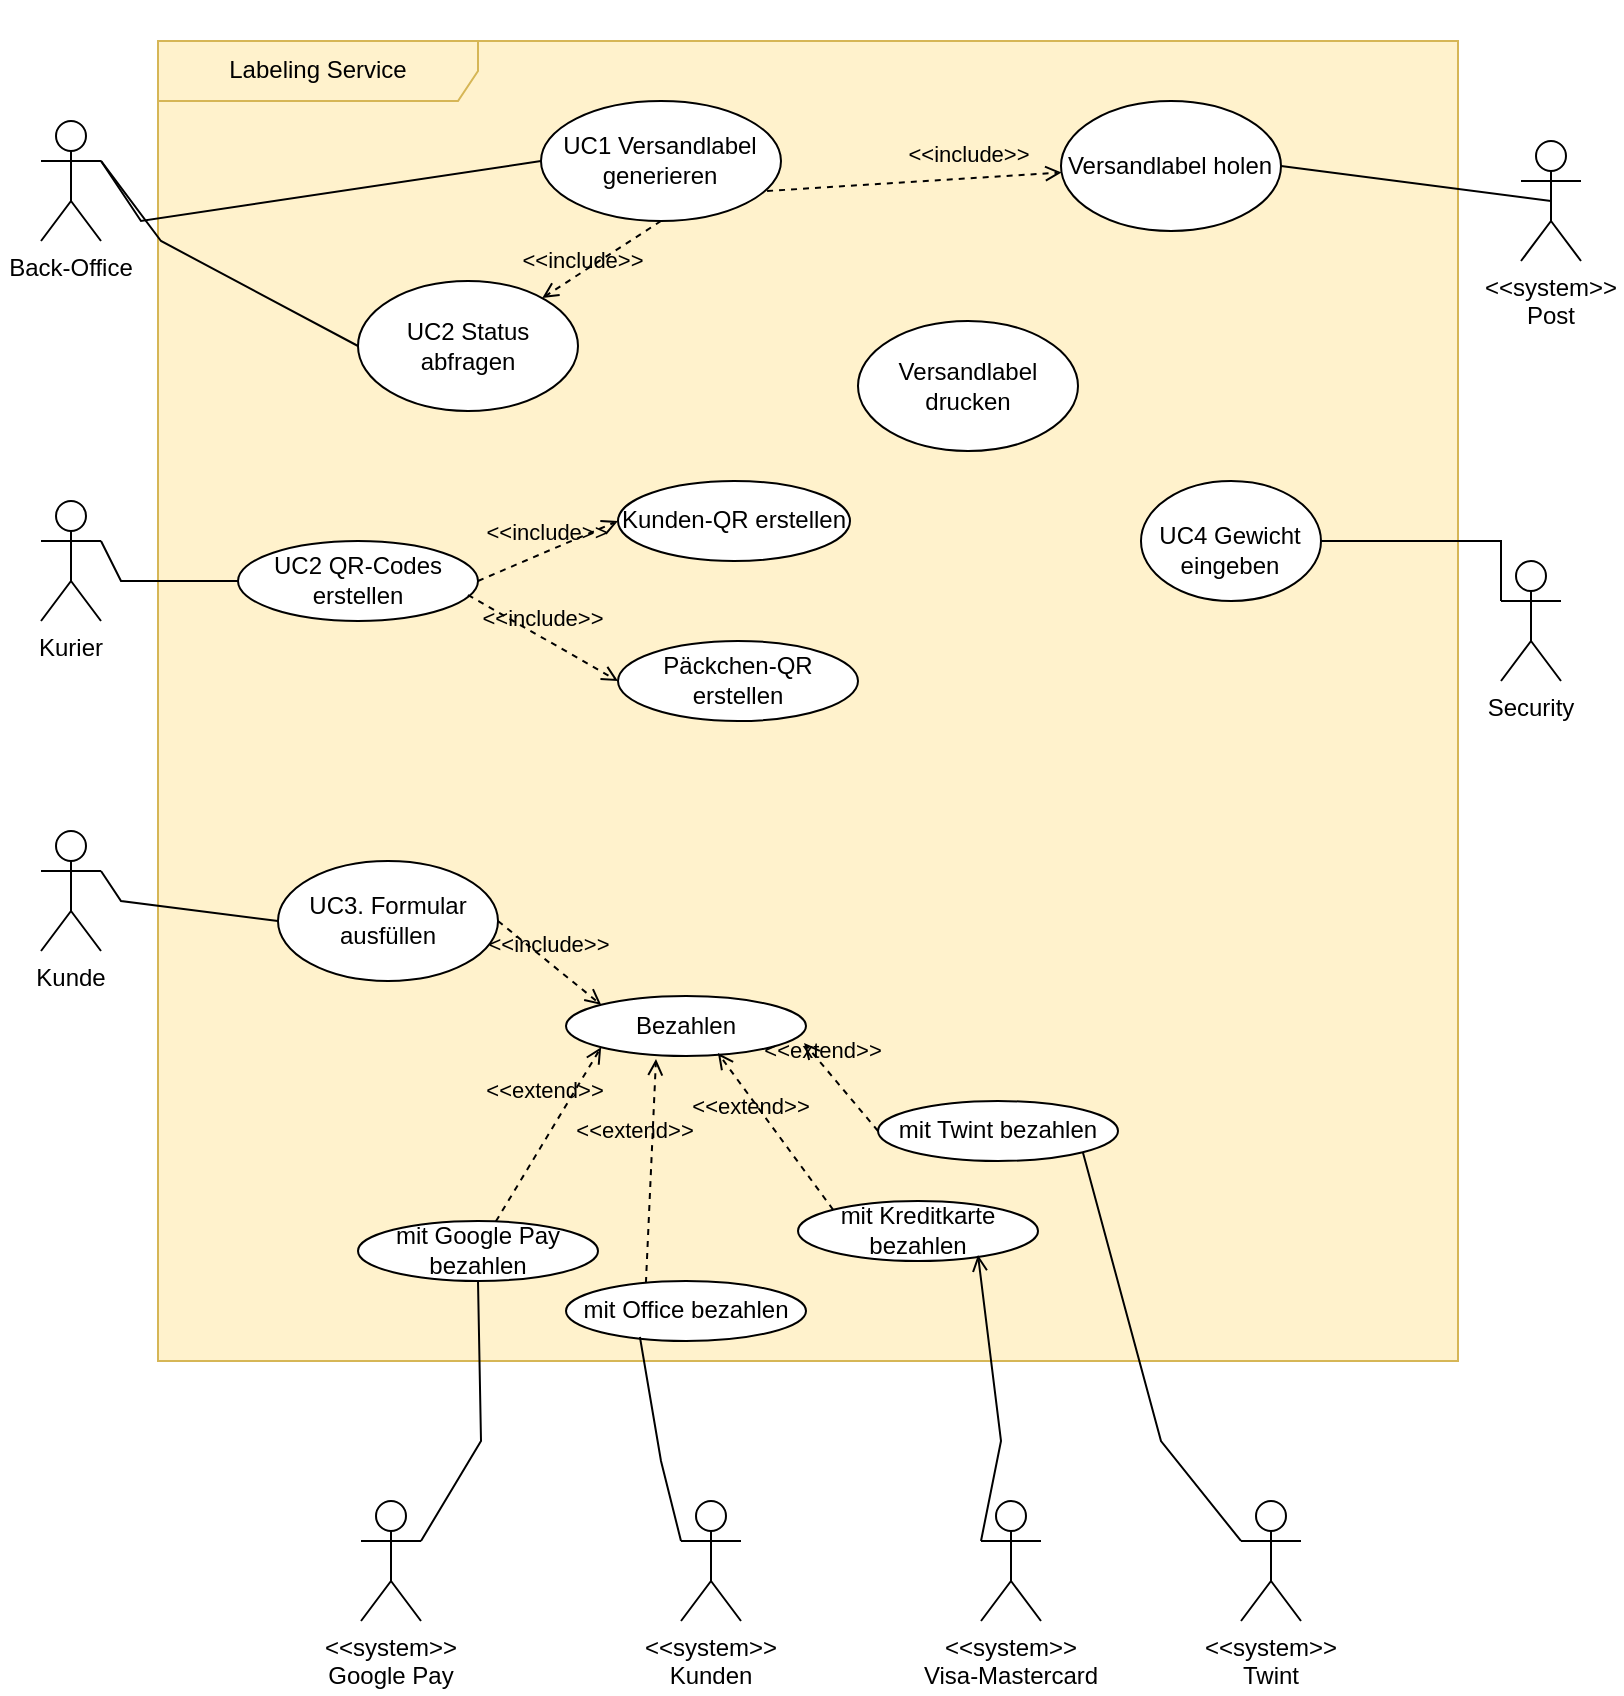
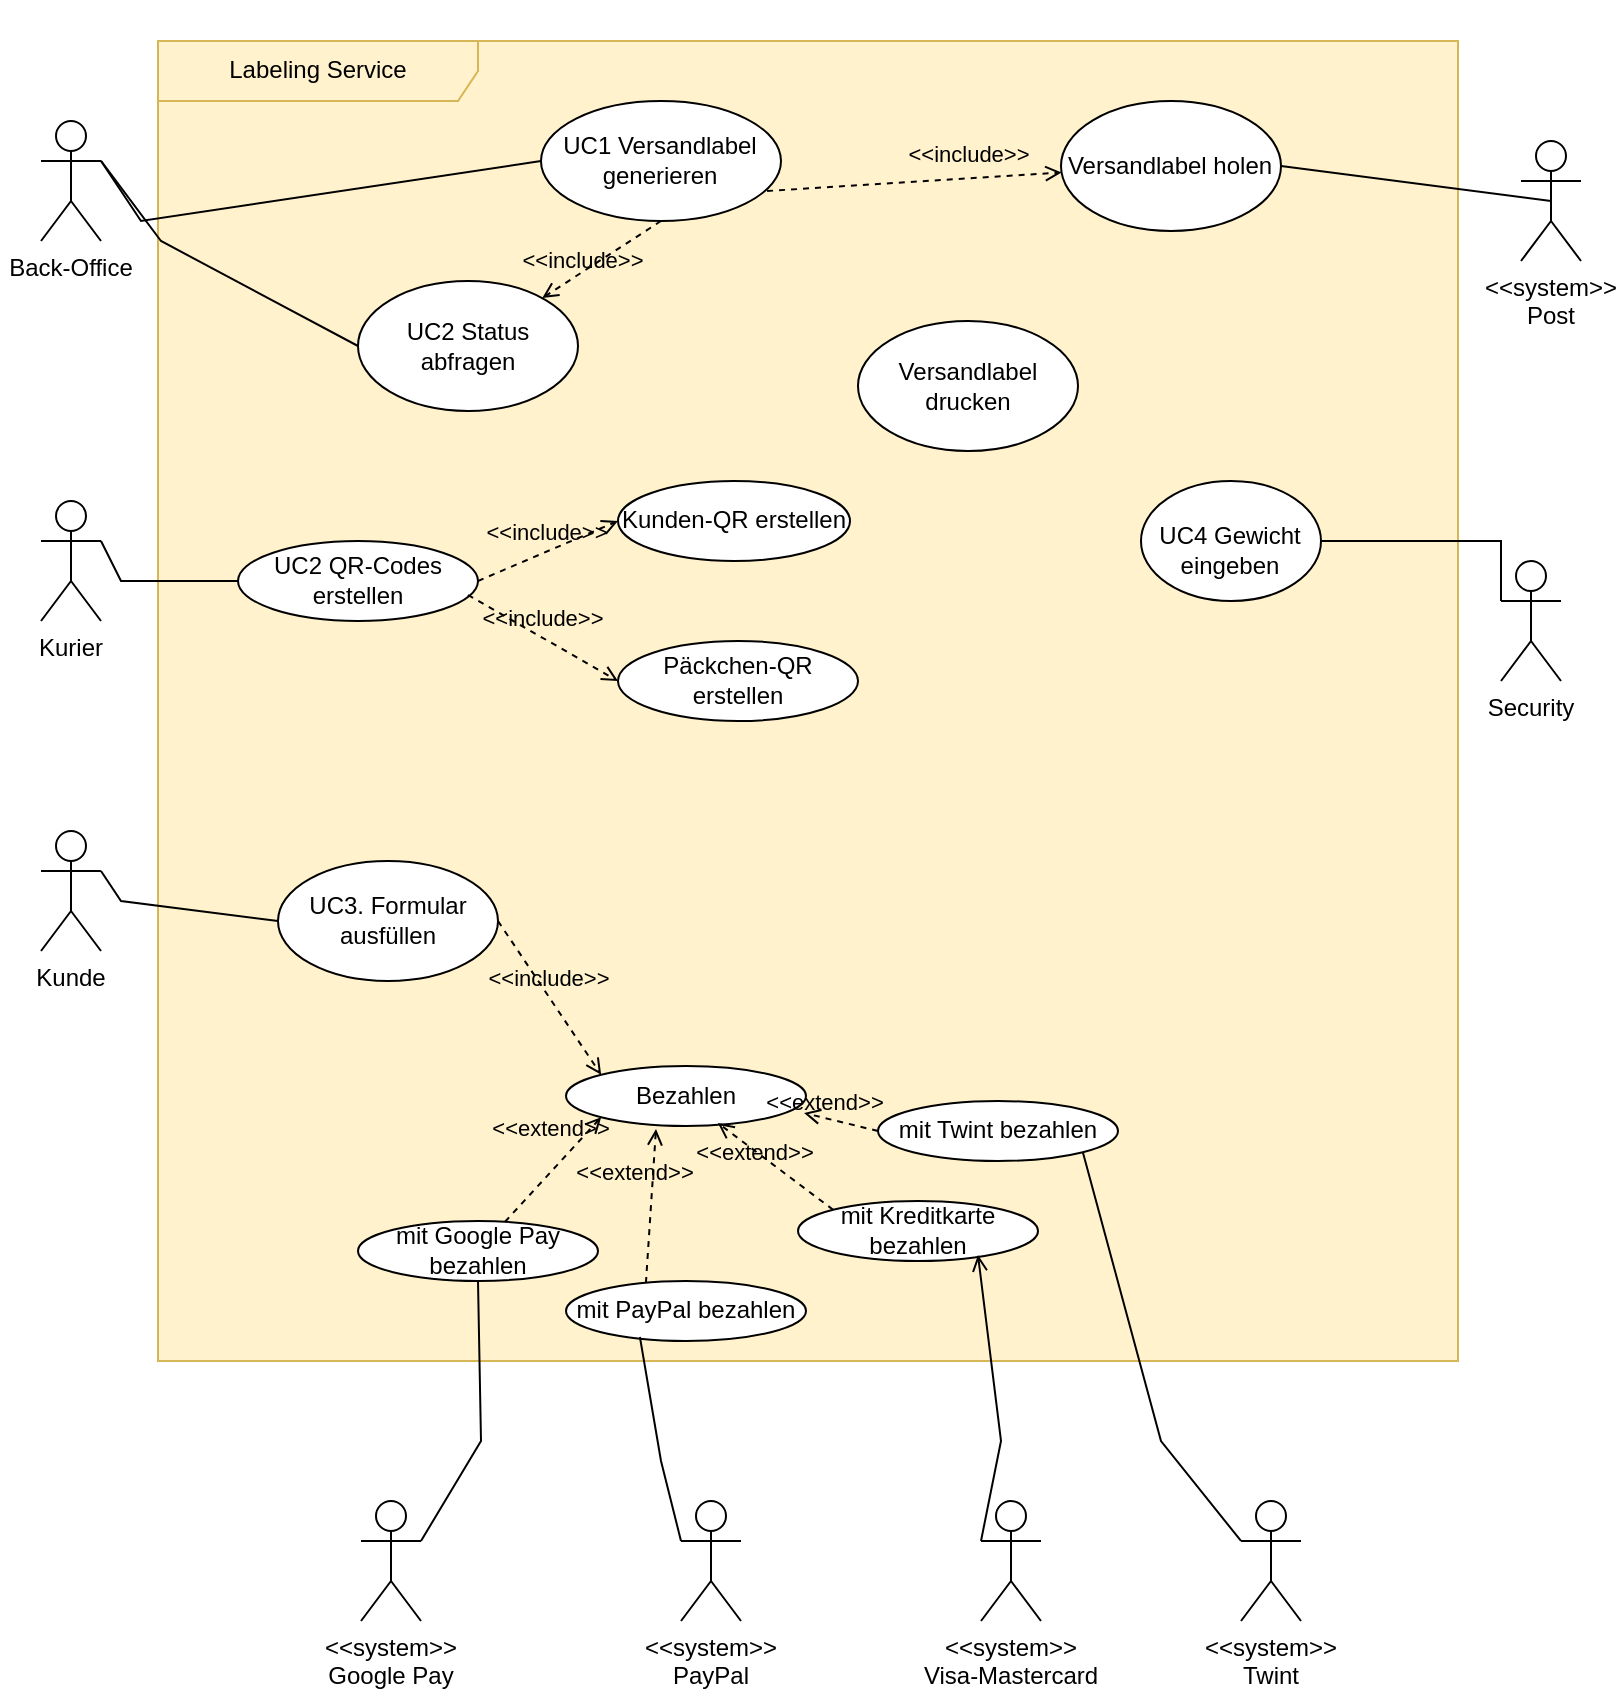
node "Bezahlen": moved (686, 1026) -> (686, 1096)
node "mit Office bezahlen": label "mit Office bezahlen" -> "mit PayPal bezahlen"
node "<<system>> Kunden": label "<<system>> Kunden" -> "<<system>> PayPal"
